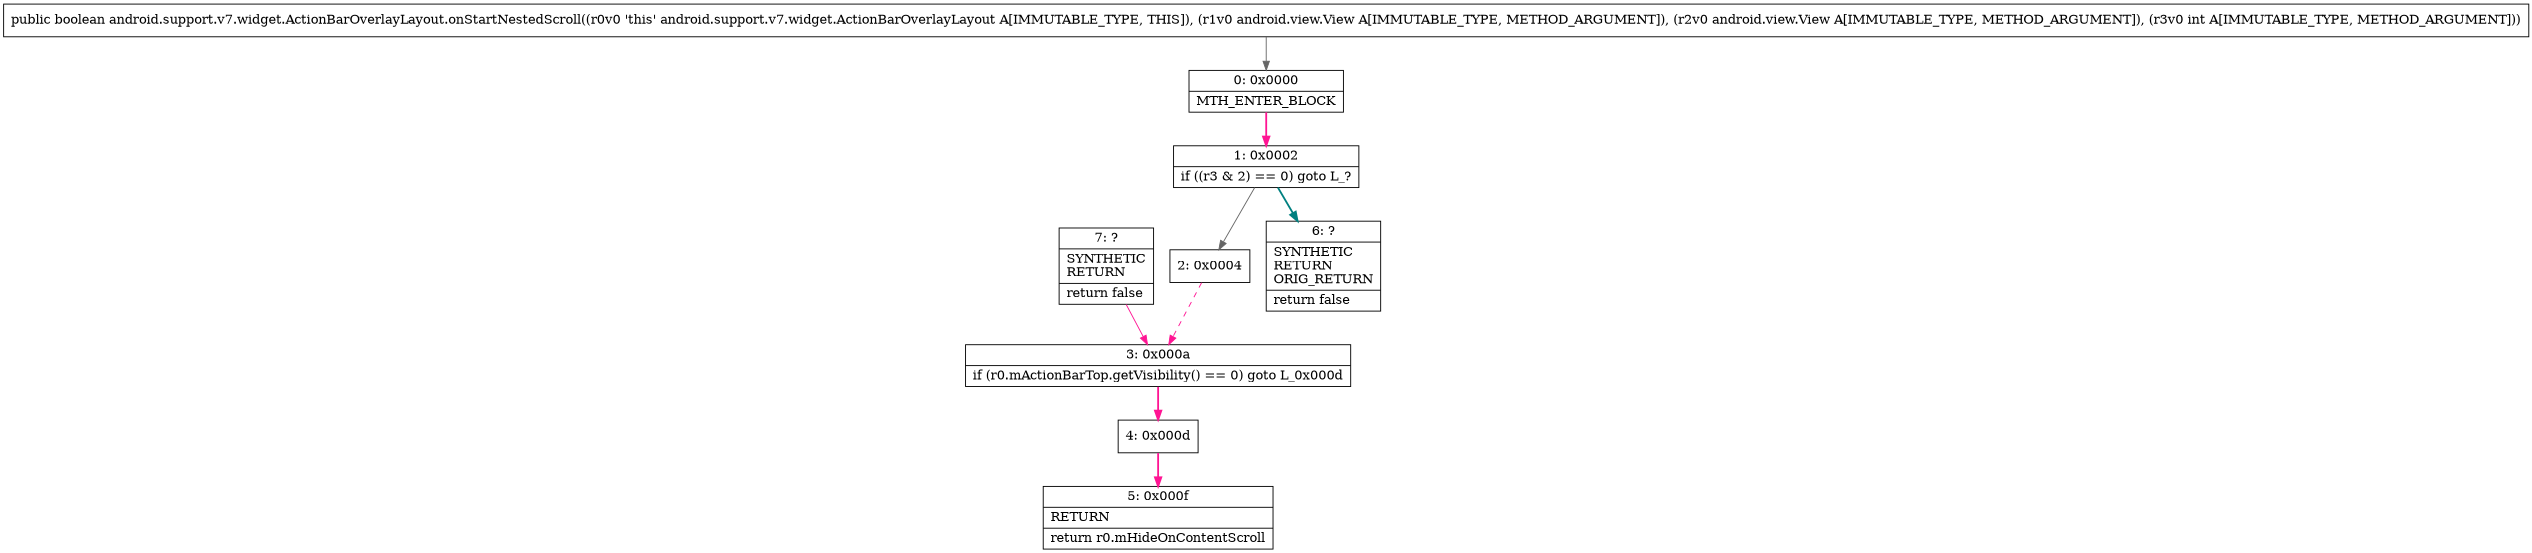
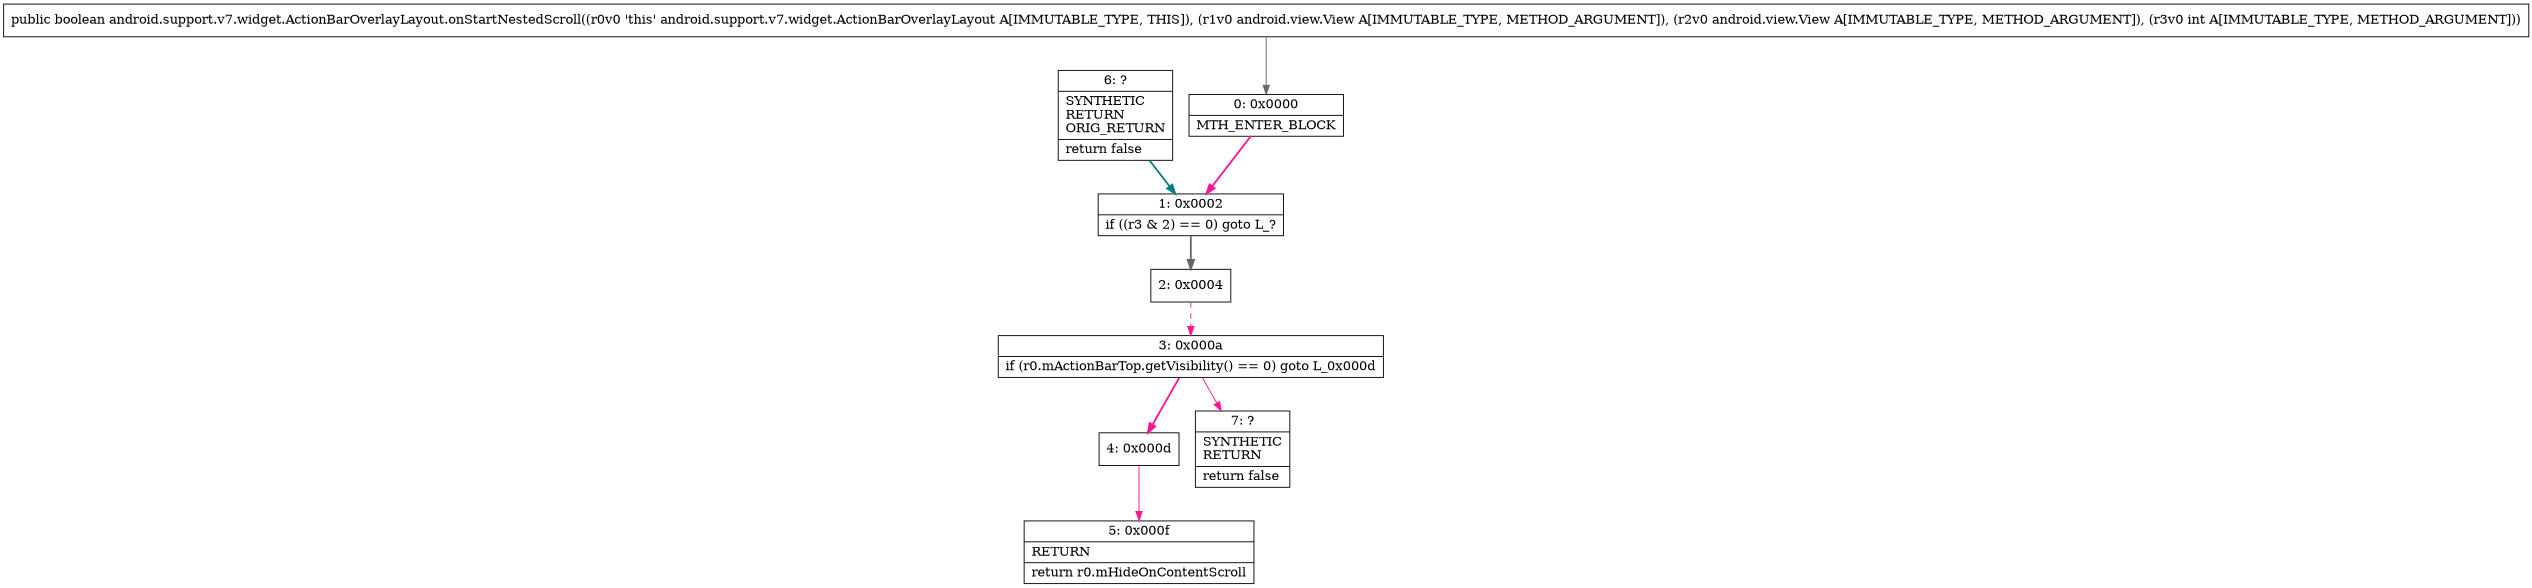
edge "1: 0x0002" -> "6: ?": reversed
edge "1: 0x0002" -> "2: 0x0004": style solid -> bold
edge "7: ?" -> "3: 0x000a": reversed
edge "4: 0x000d" -> "5: 0x000f": style bold -> solid
